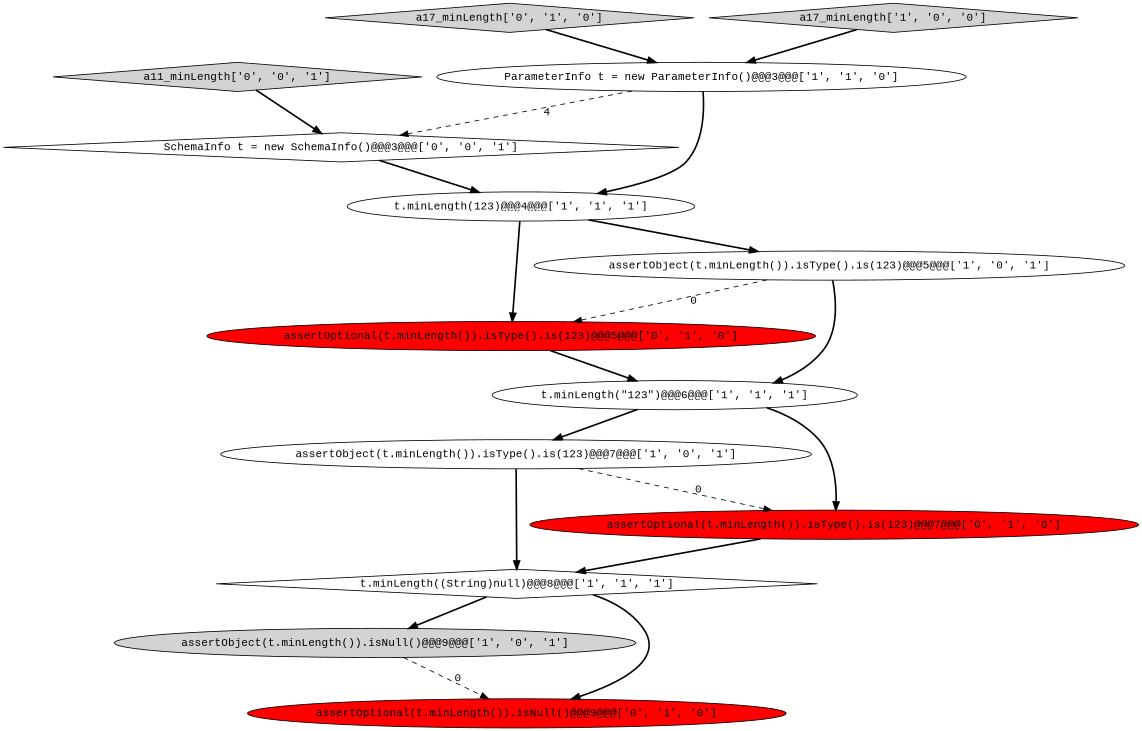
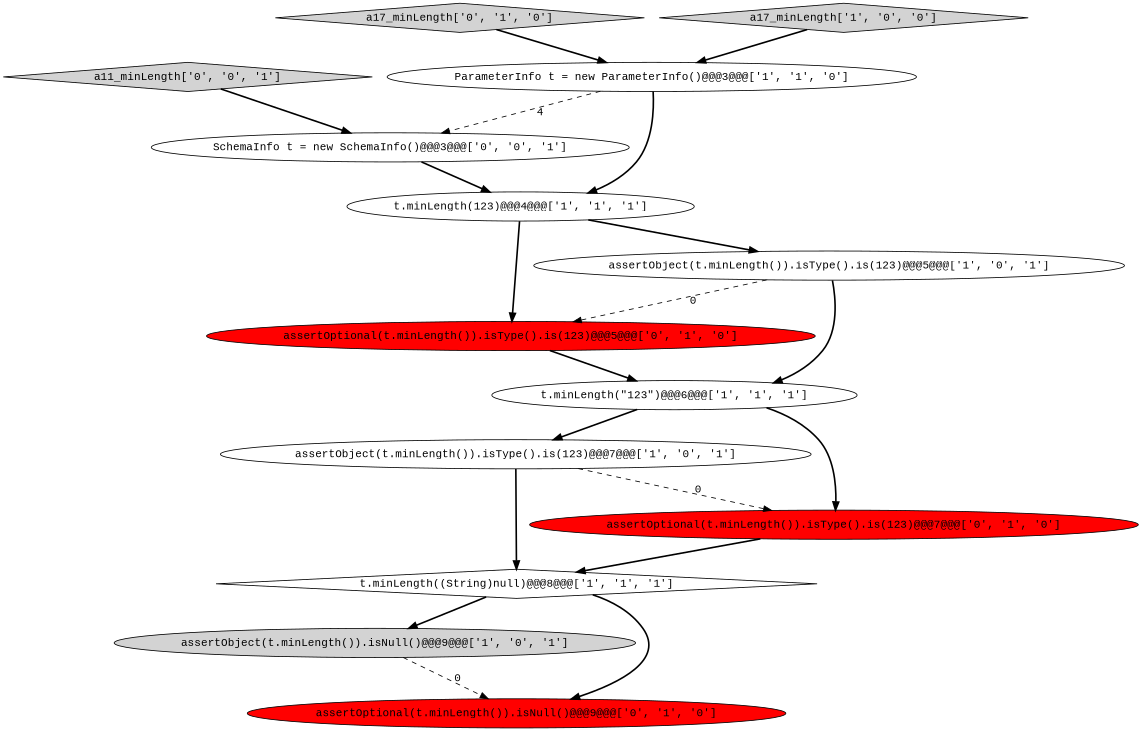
node "SchemaInfo t = new SchemaInfo()@@@3@@@['0', '0', '1']": shape diamond -> ellipse
